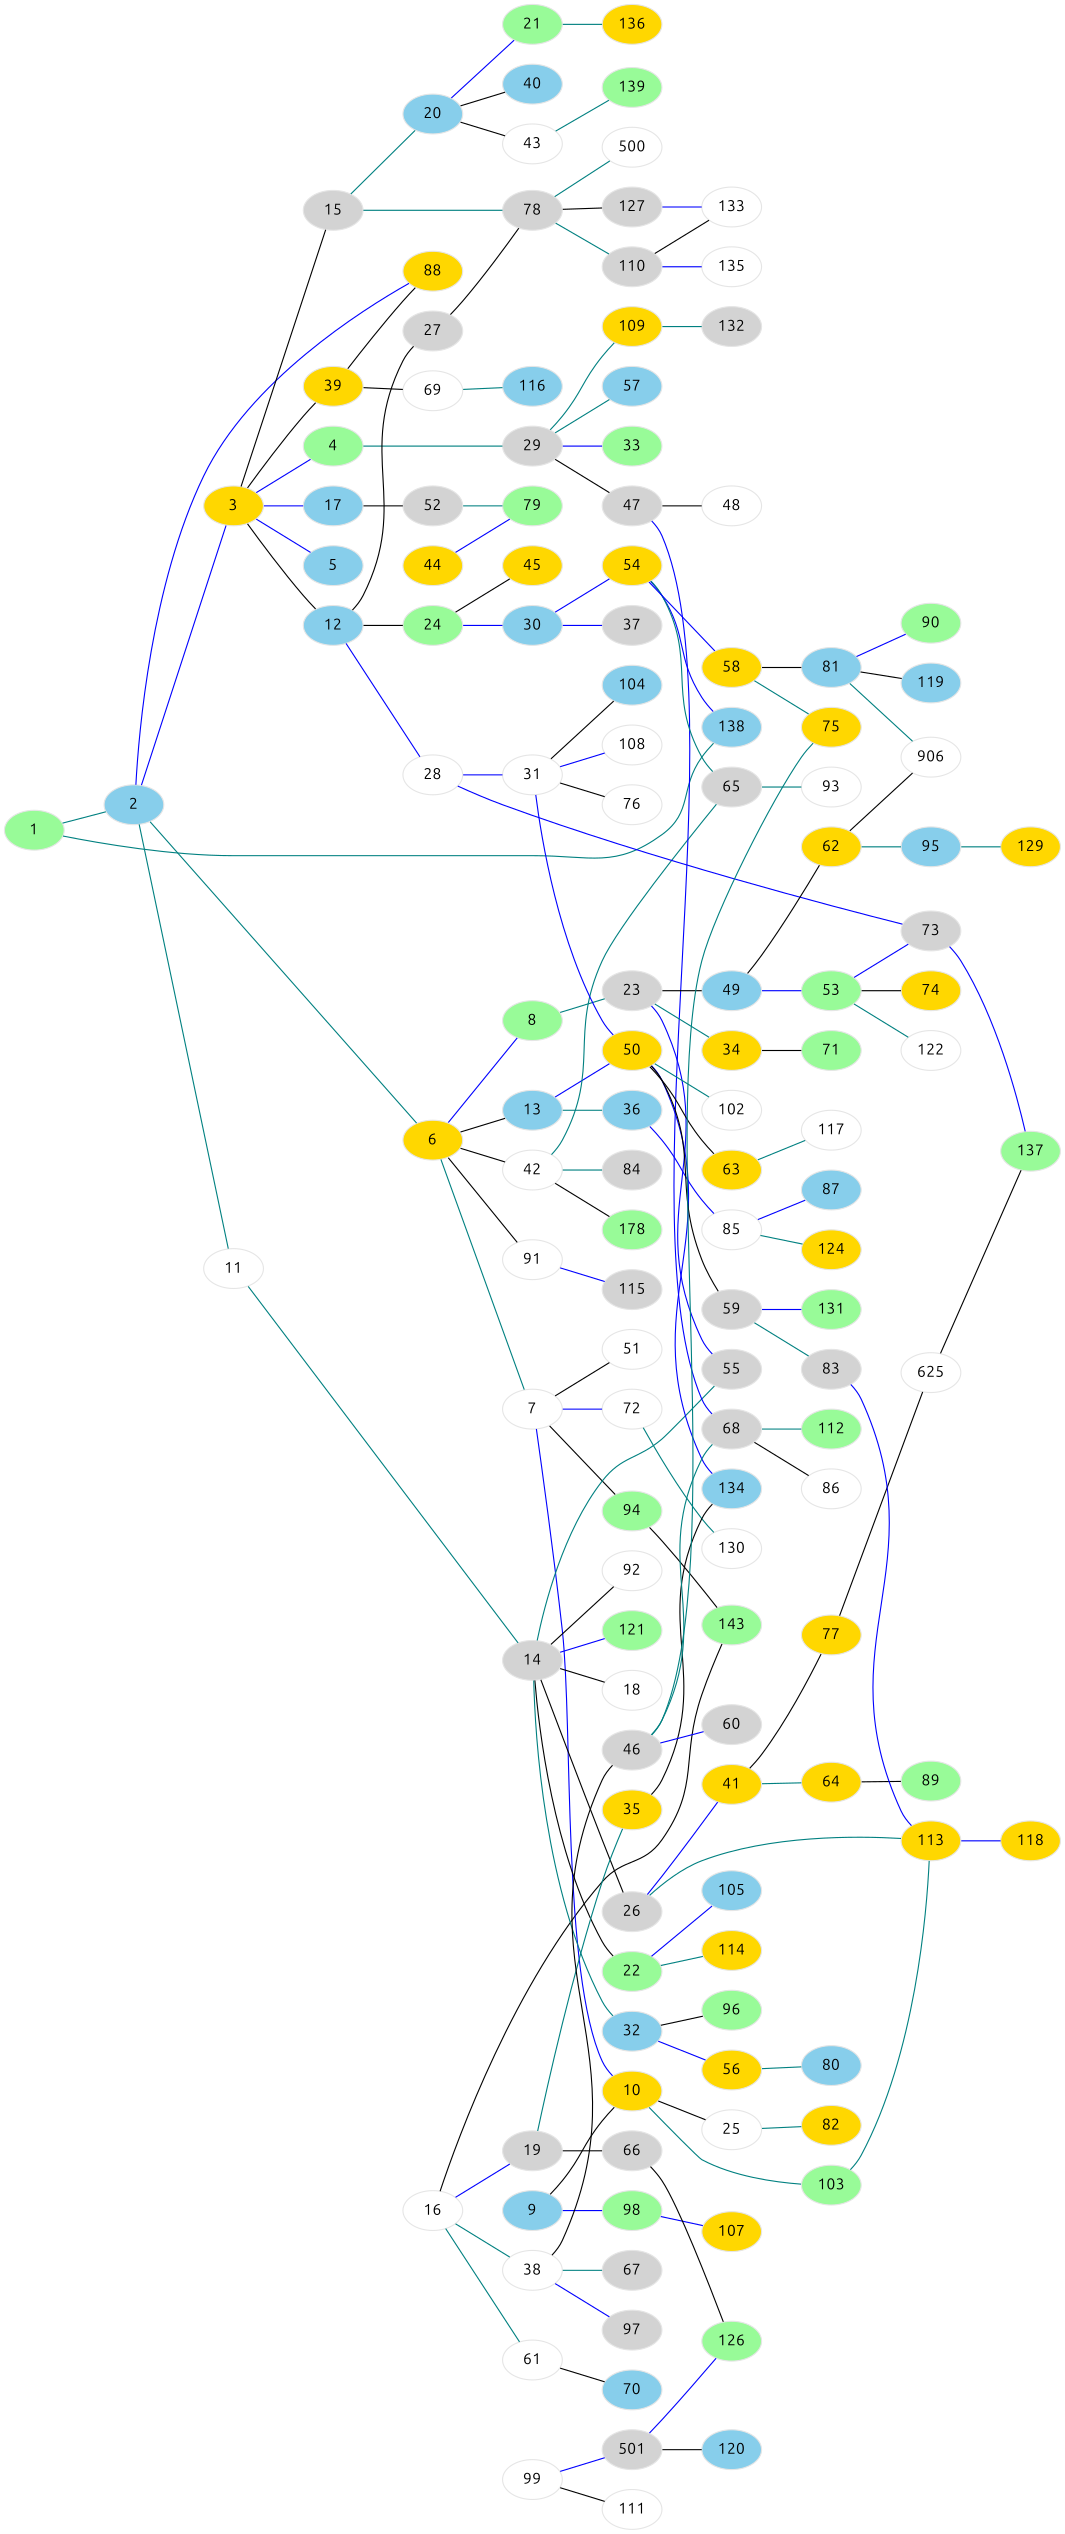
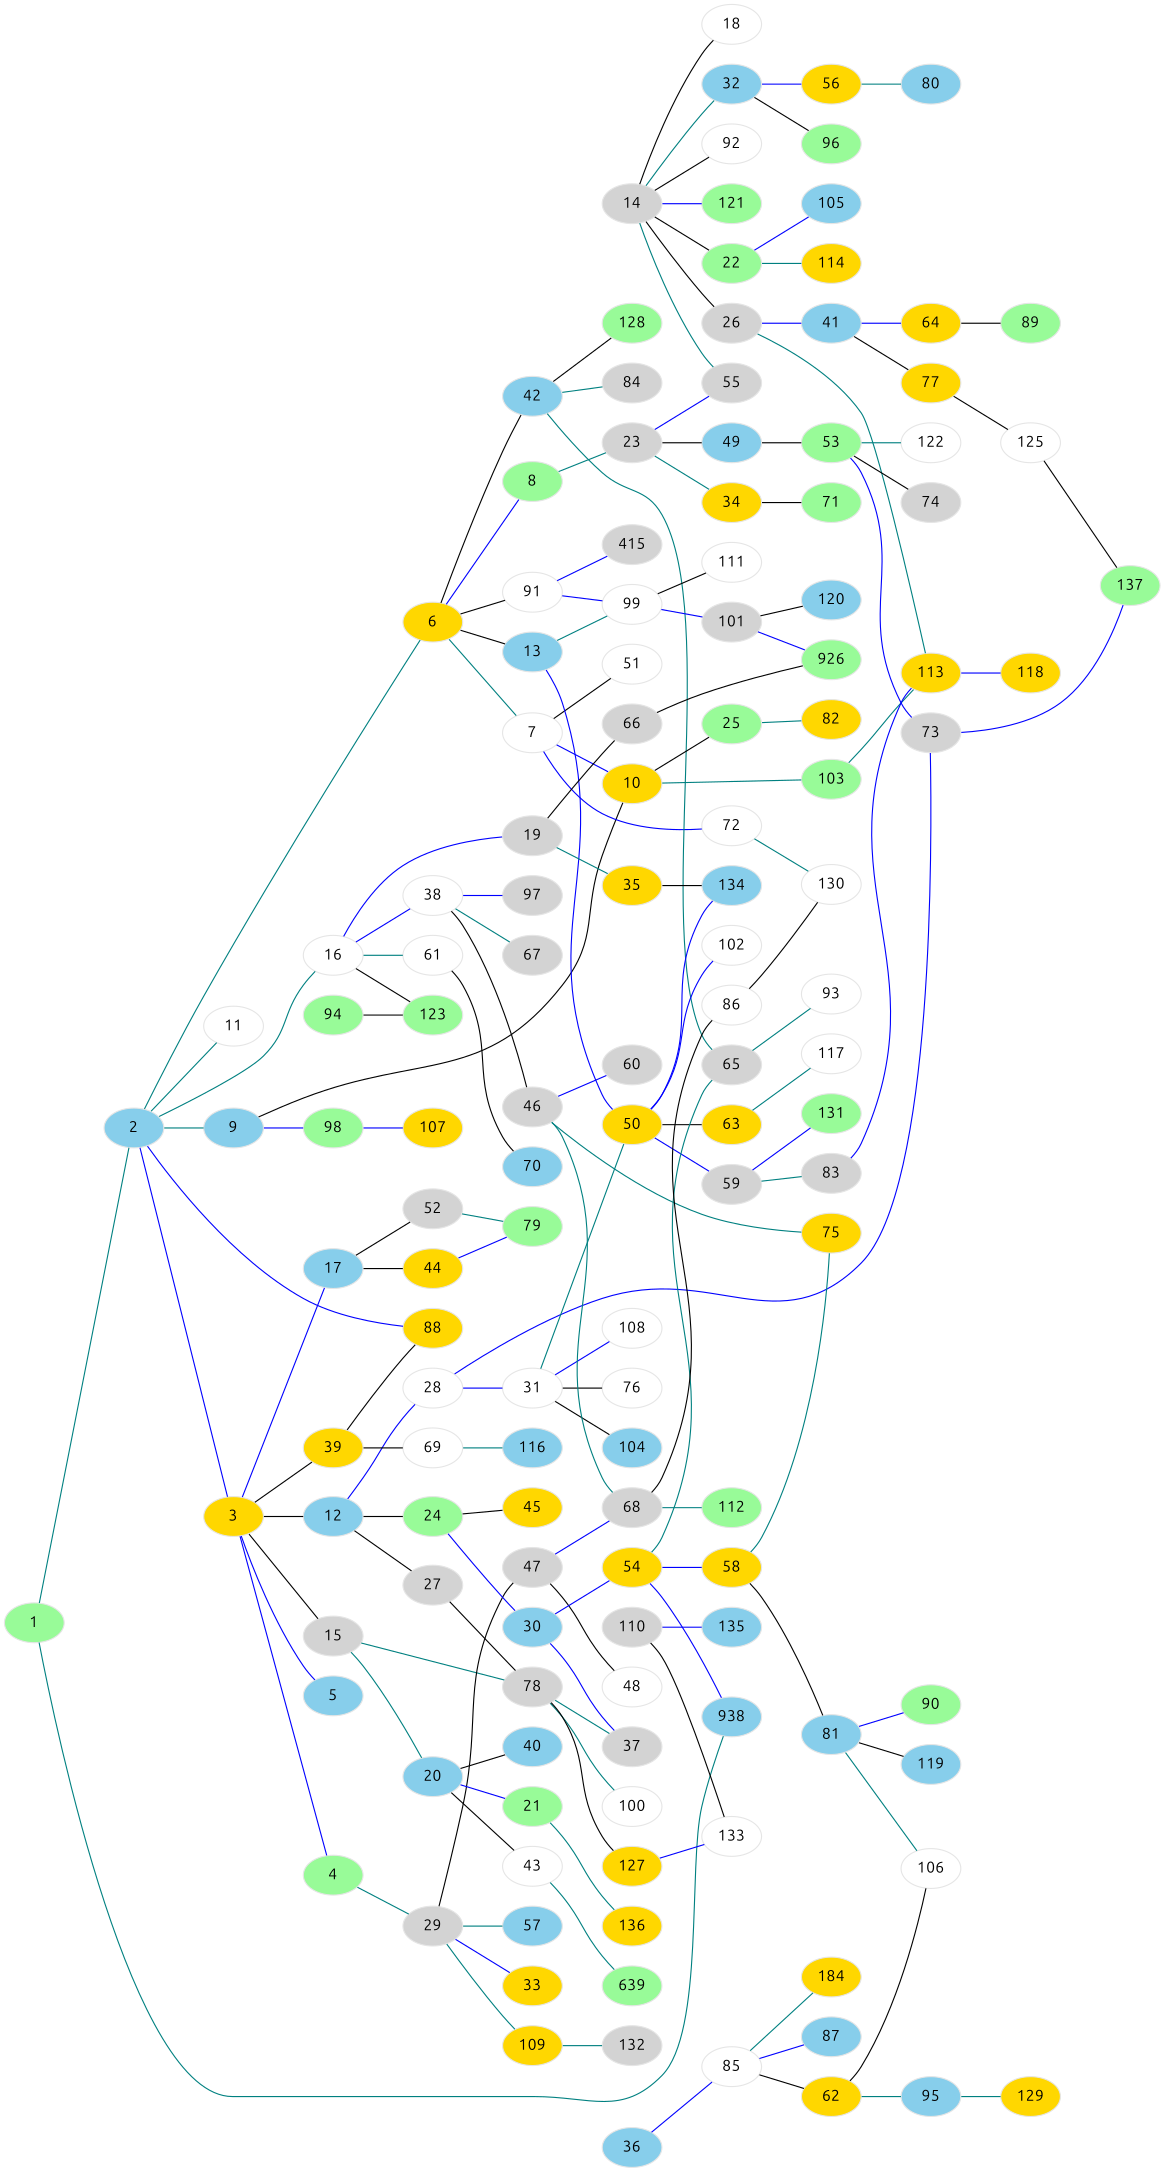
node "139": label "139" -> "639"
node "500": label "500" -> "100"
node "127": fillcolor lightgrey -> gold
edge "78" -- "110": now "78" -- "37"
node "135": fillcolor white -> skyblue
node "33": fillcolor palegreen -> gold
edge "91" -- "99": added
node "138": label "138" -> "938"
node "906": label "906" -> "106"
edge "31" -- "50": color blue -> teal
edge "62" -- "49": now "62" -- "85"
edge "130" -- "86": added
edge "49" -- "53": color blue -> black
node "74": fillcolor gold -> lightgrey
edge "16" -- "2": added
edge "50" -- "102": color teal -> blue
edge "13" -- "36": now "13" -- "99"
edge "2" -- "9": added
node "42": fillcolor white -> skyblue
edge "50" -- "59": color black -> blue
node "178": label "178" -> "128"
node "124": label "124" -> "184"
edge "17" -- "44": added
node "115": label "115" -> "415"
node "625": label "625" -> "125"
edge "7" -- "94": removed
edge "11" -- "14": removed
node "143": label "143" -> "123"
edge "64" -- "41": color teal -> blue
node "41": fillcolor gold -> skyblue
node "25": fillcolor white -> palegreen
edge "16" -- "38": color teal -> blue
node "126": label "126" -> "926"
node "501": label "501" -> "101"
